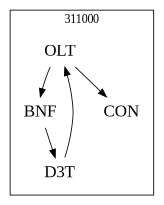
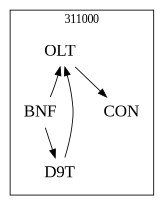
edge "OLT" -> "BNF": reversed
node "D3T": label "D3T" -> "D9T"
